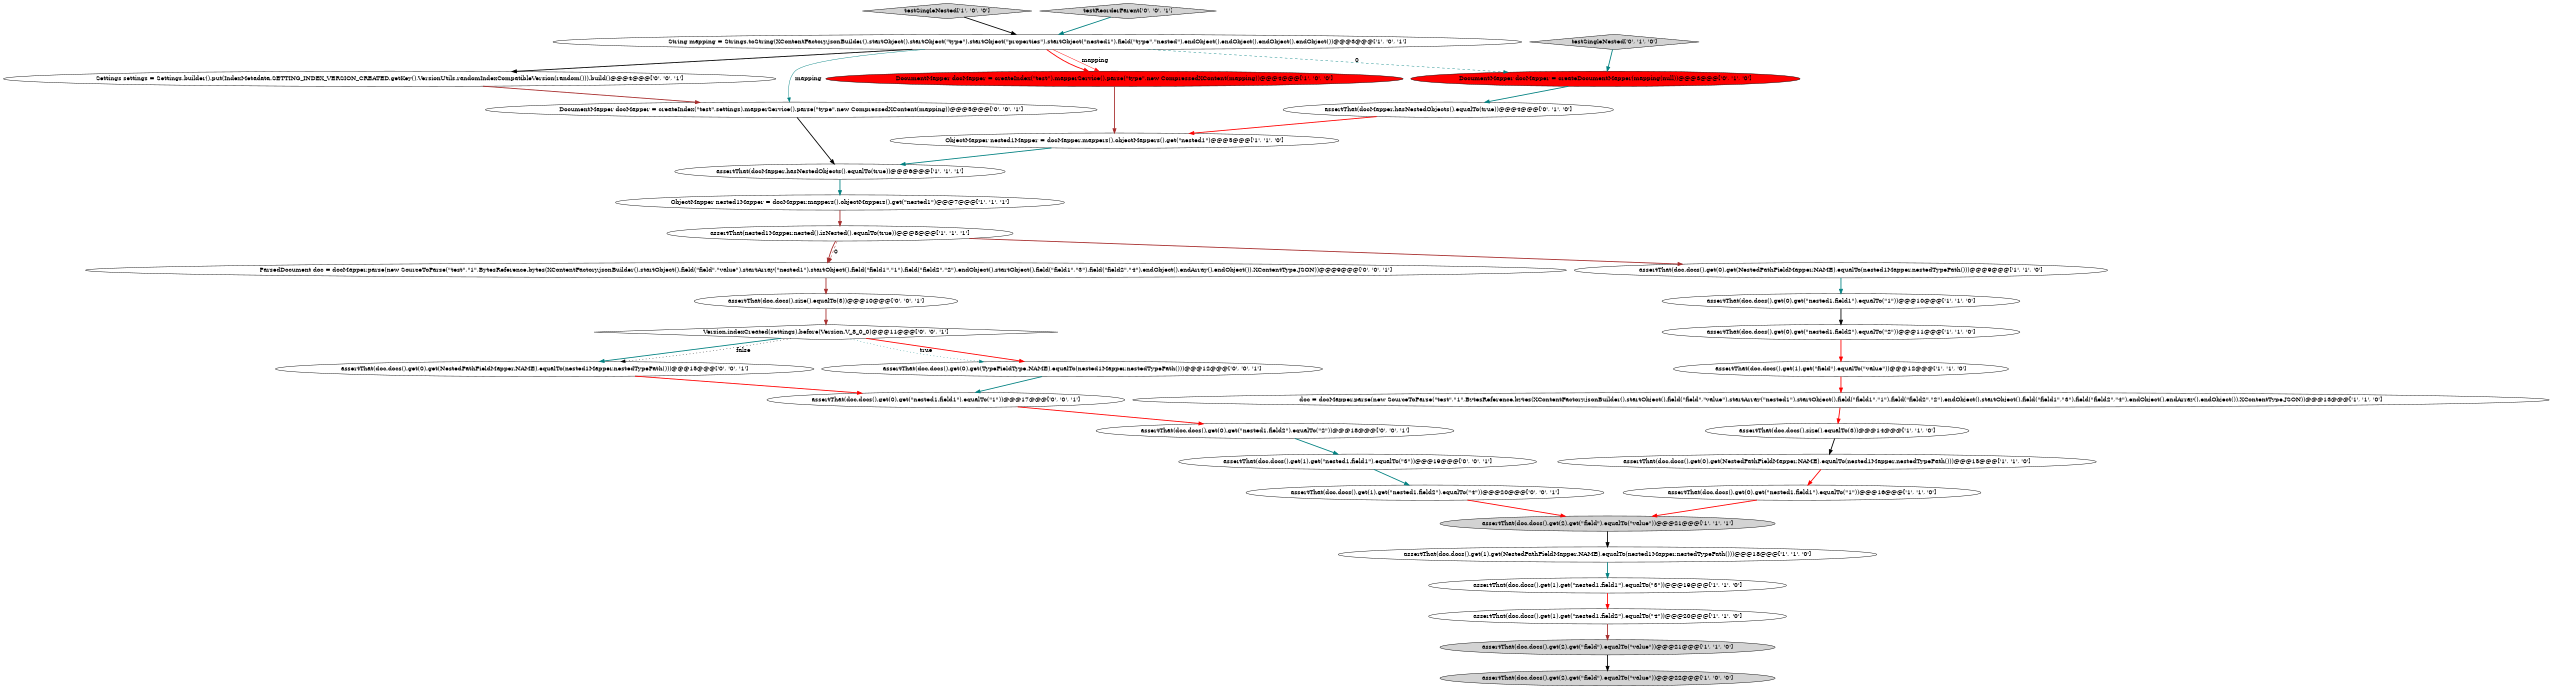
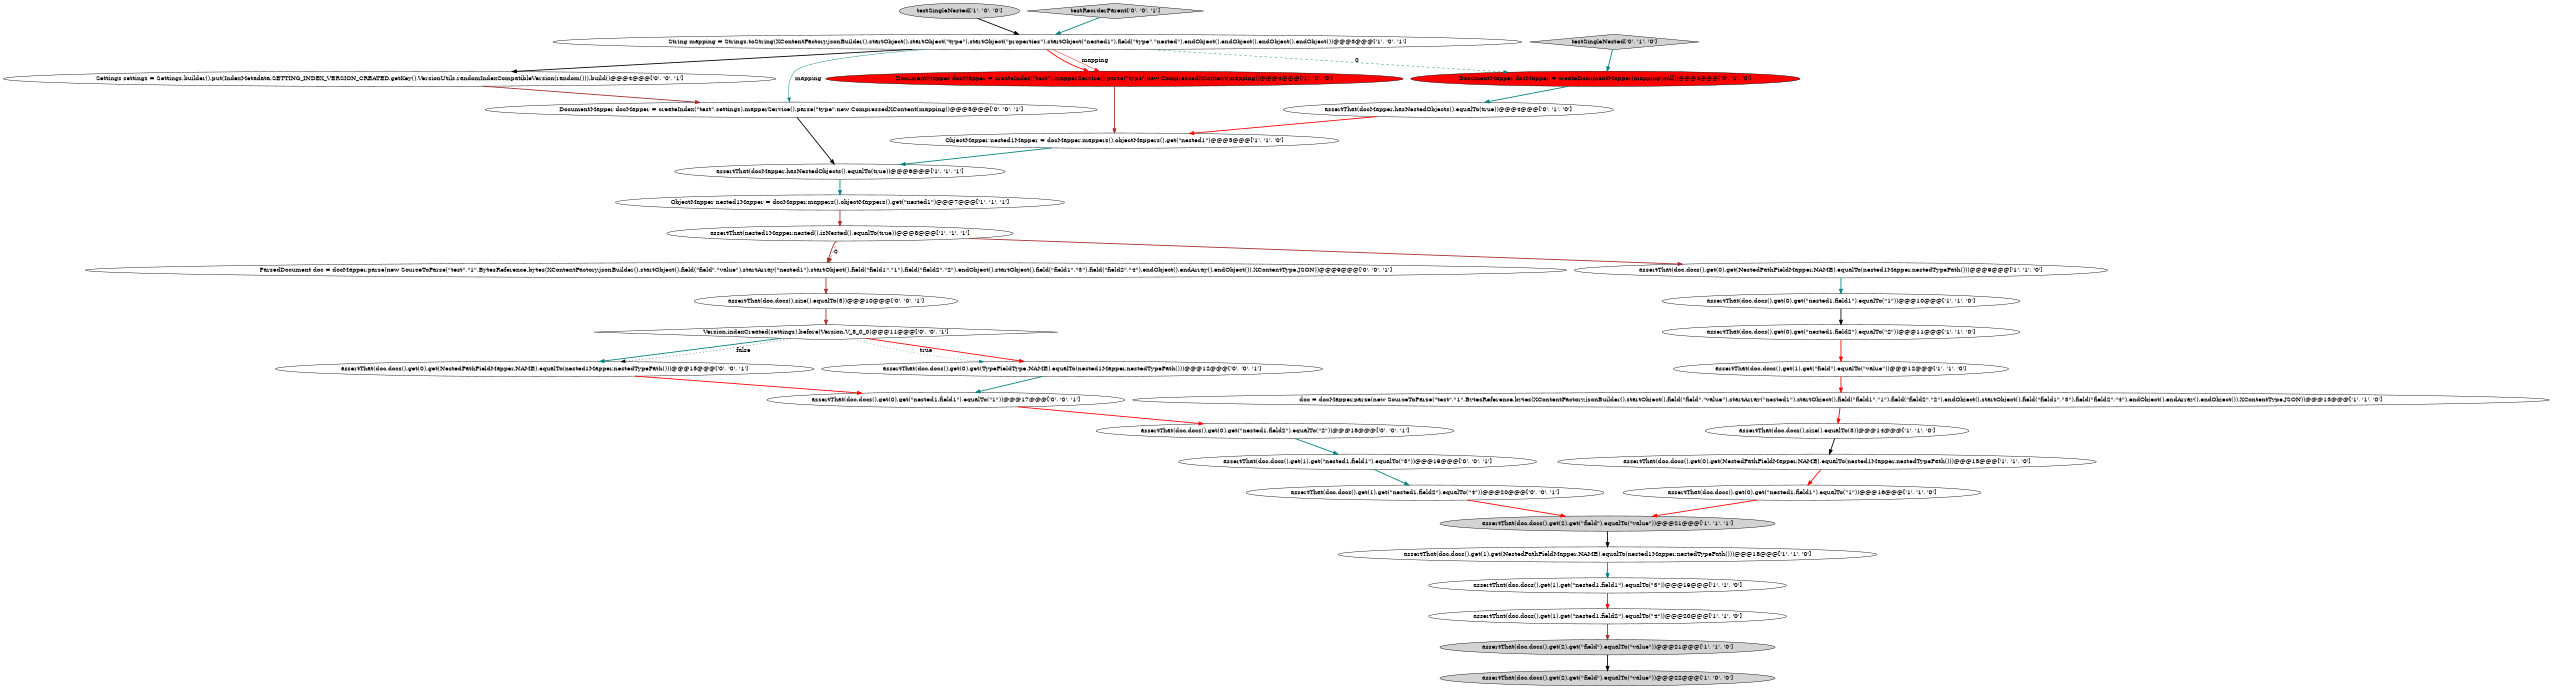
node "testSingleNested['1', '0', '0']": shape diamond -> ellipse
